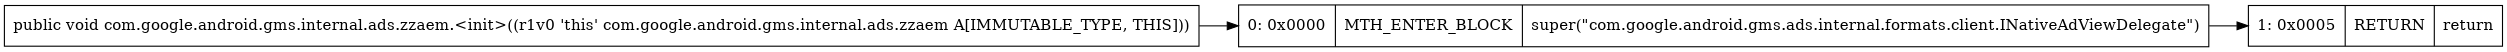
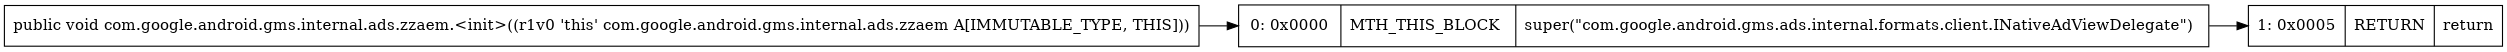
node "0: 0x0000": text "MTH_ENTER_BLOCK" -> "MTH_THIS_BLOCK"
